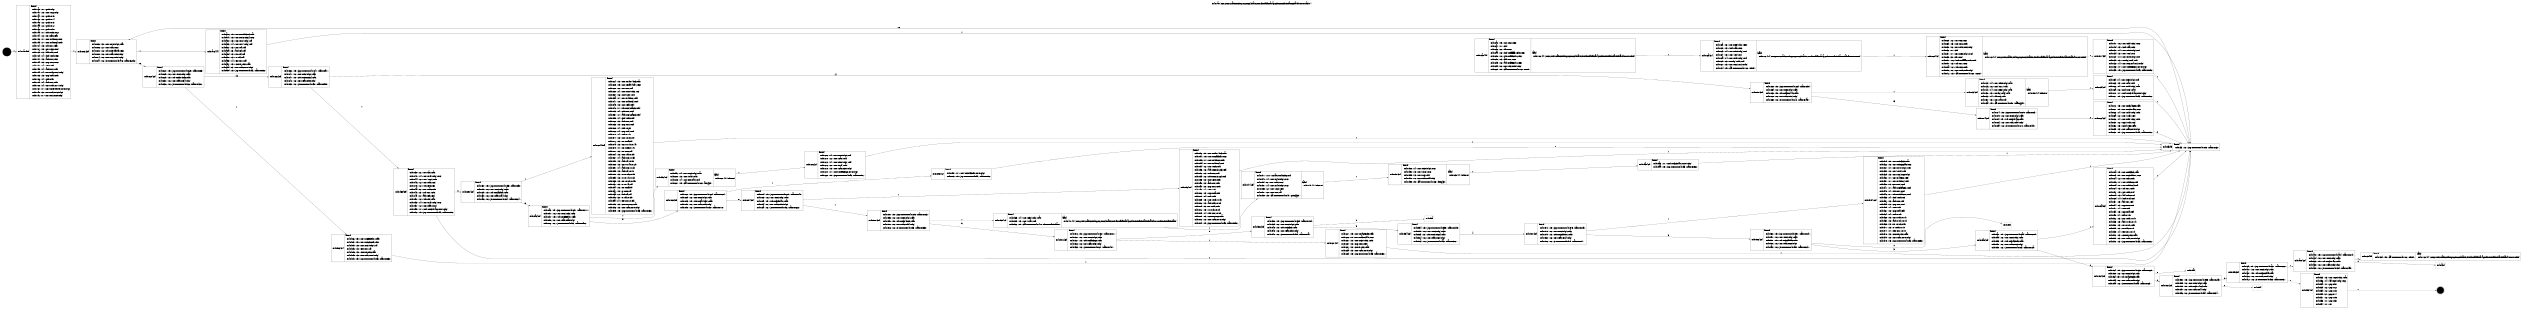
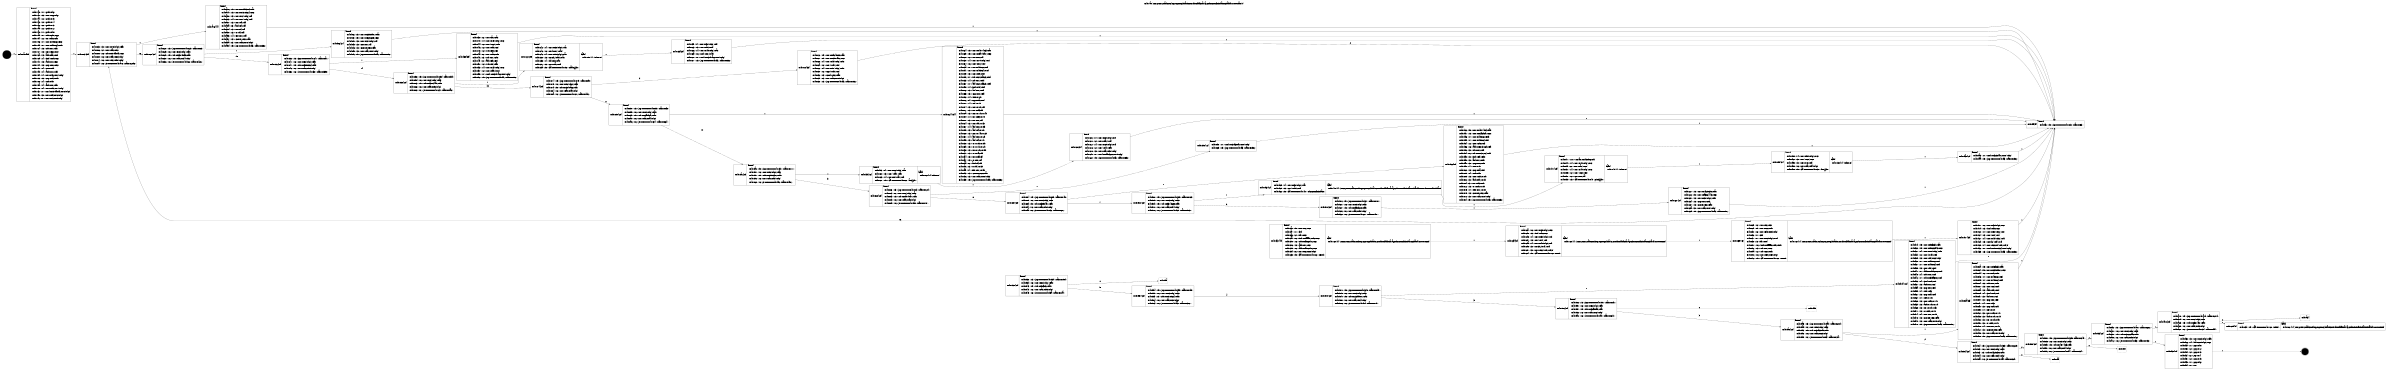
edge "0x401d3e [39]" -> "0x401890 [28]": now "0x401874 [28]" -> "0x401890 [28]"
edge "0x40191c [28]" -> "0x401938 [28]": removed, label "5"
